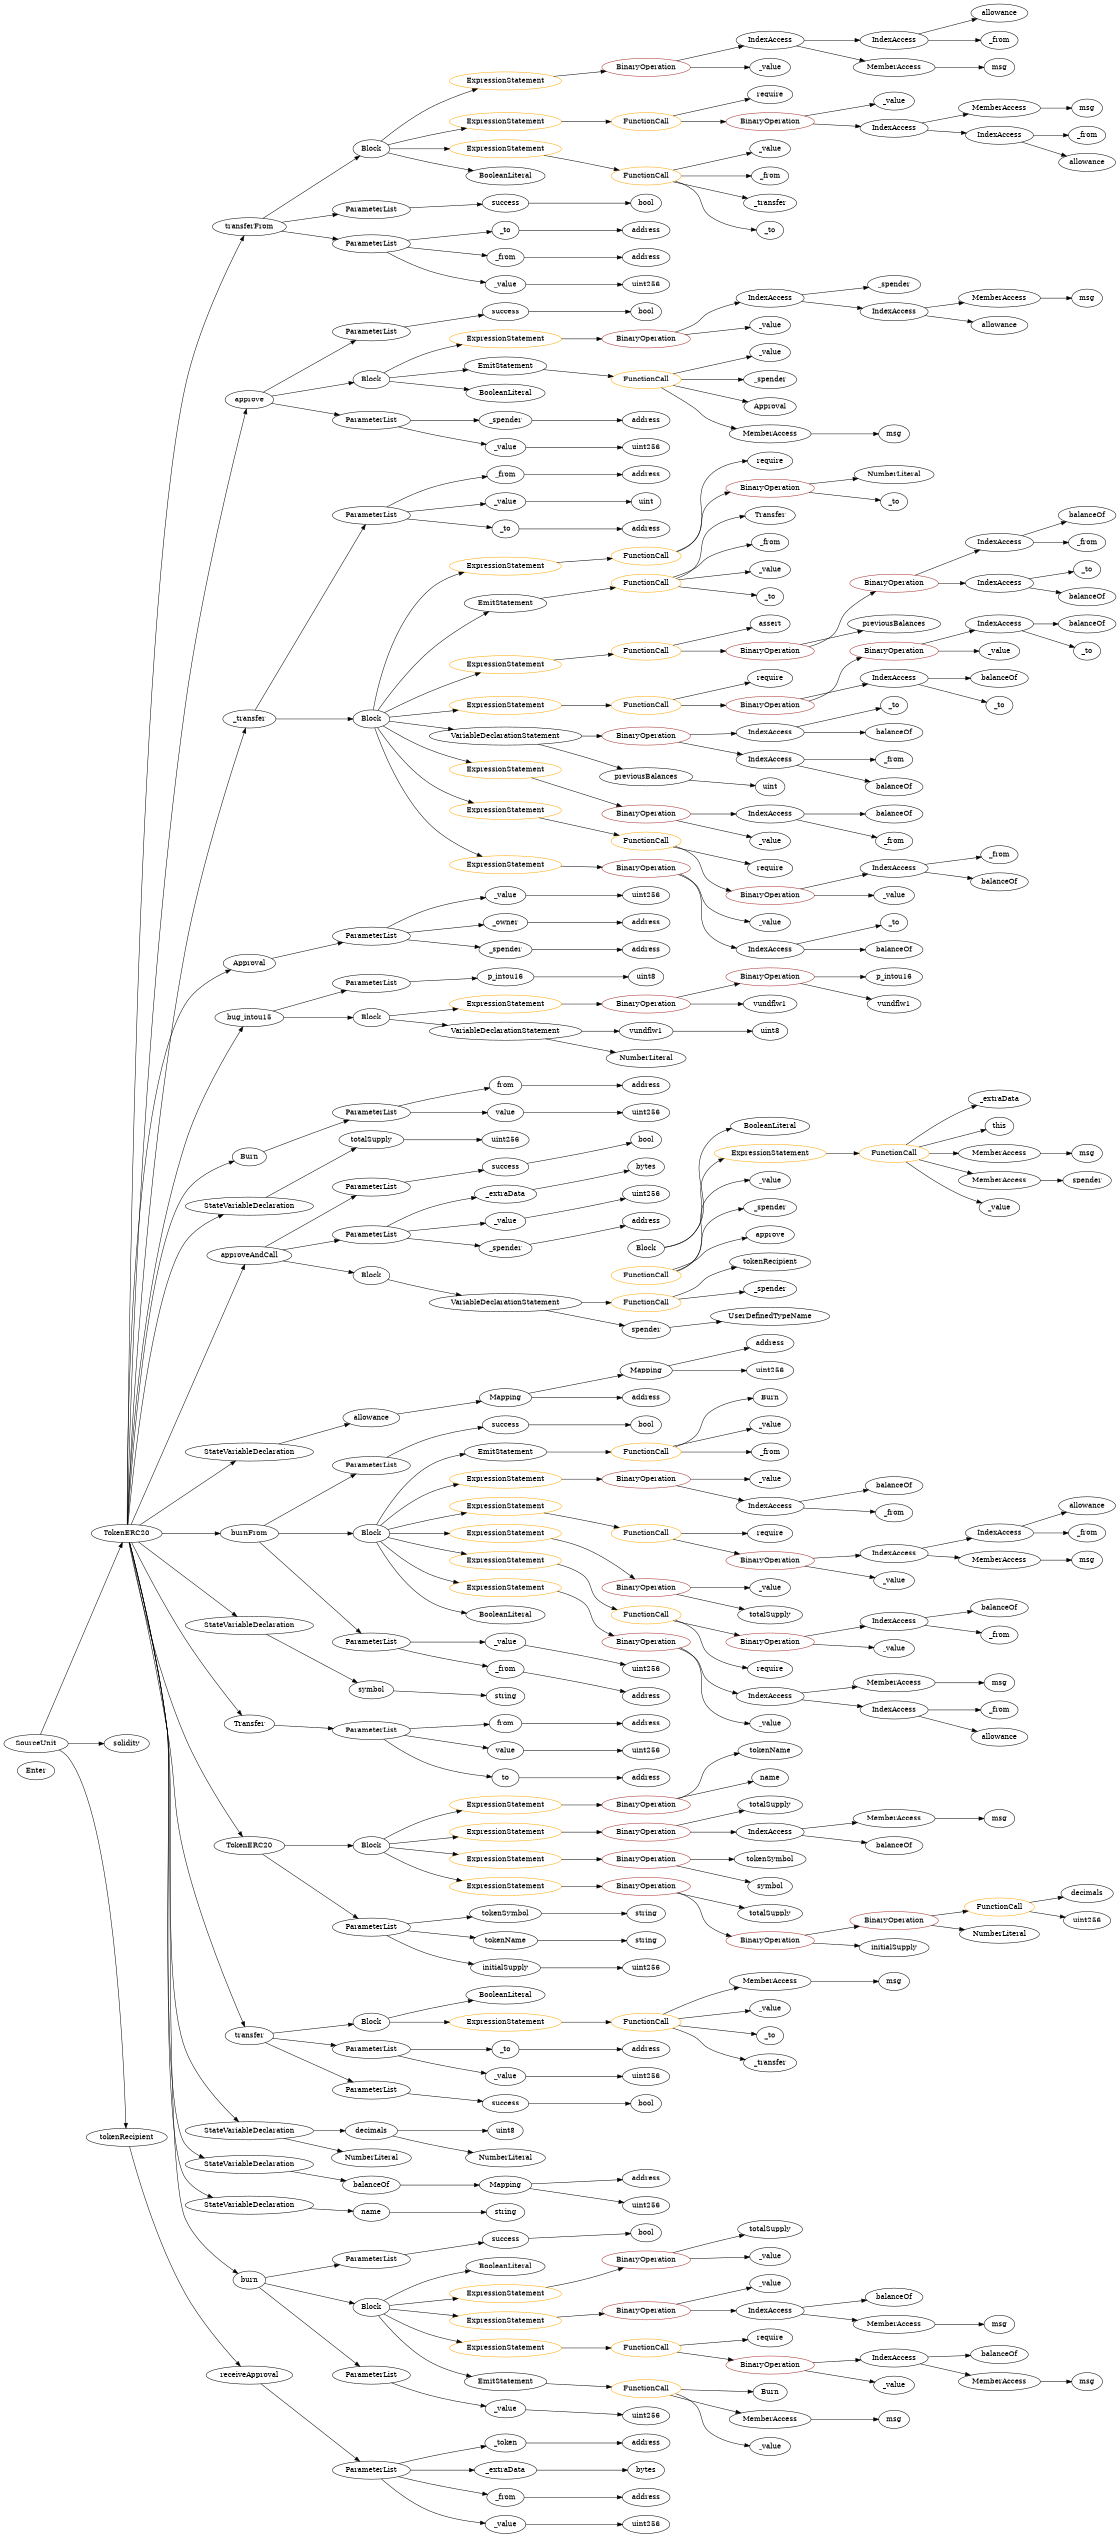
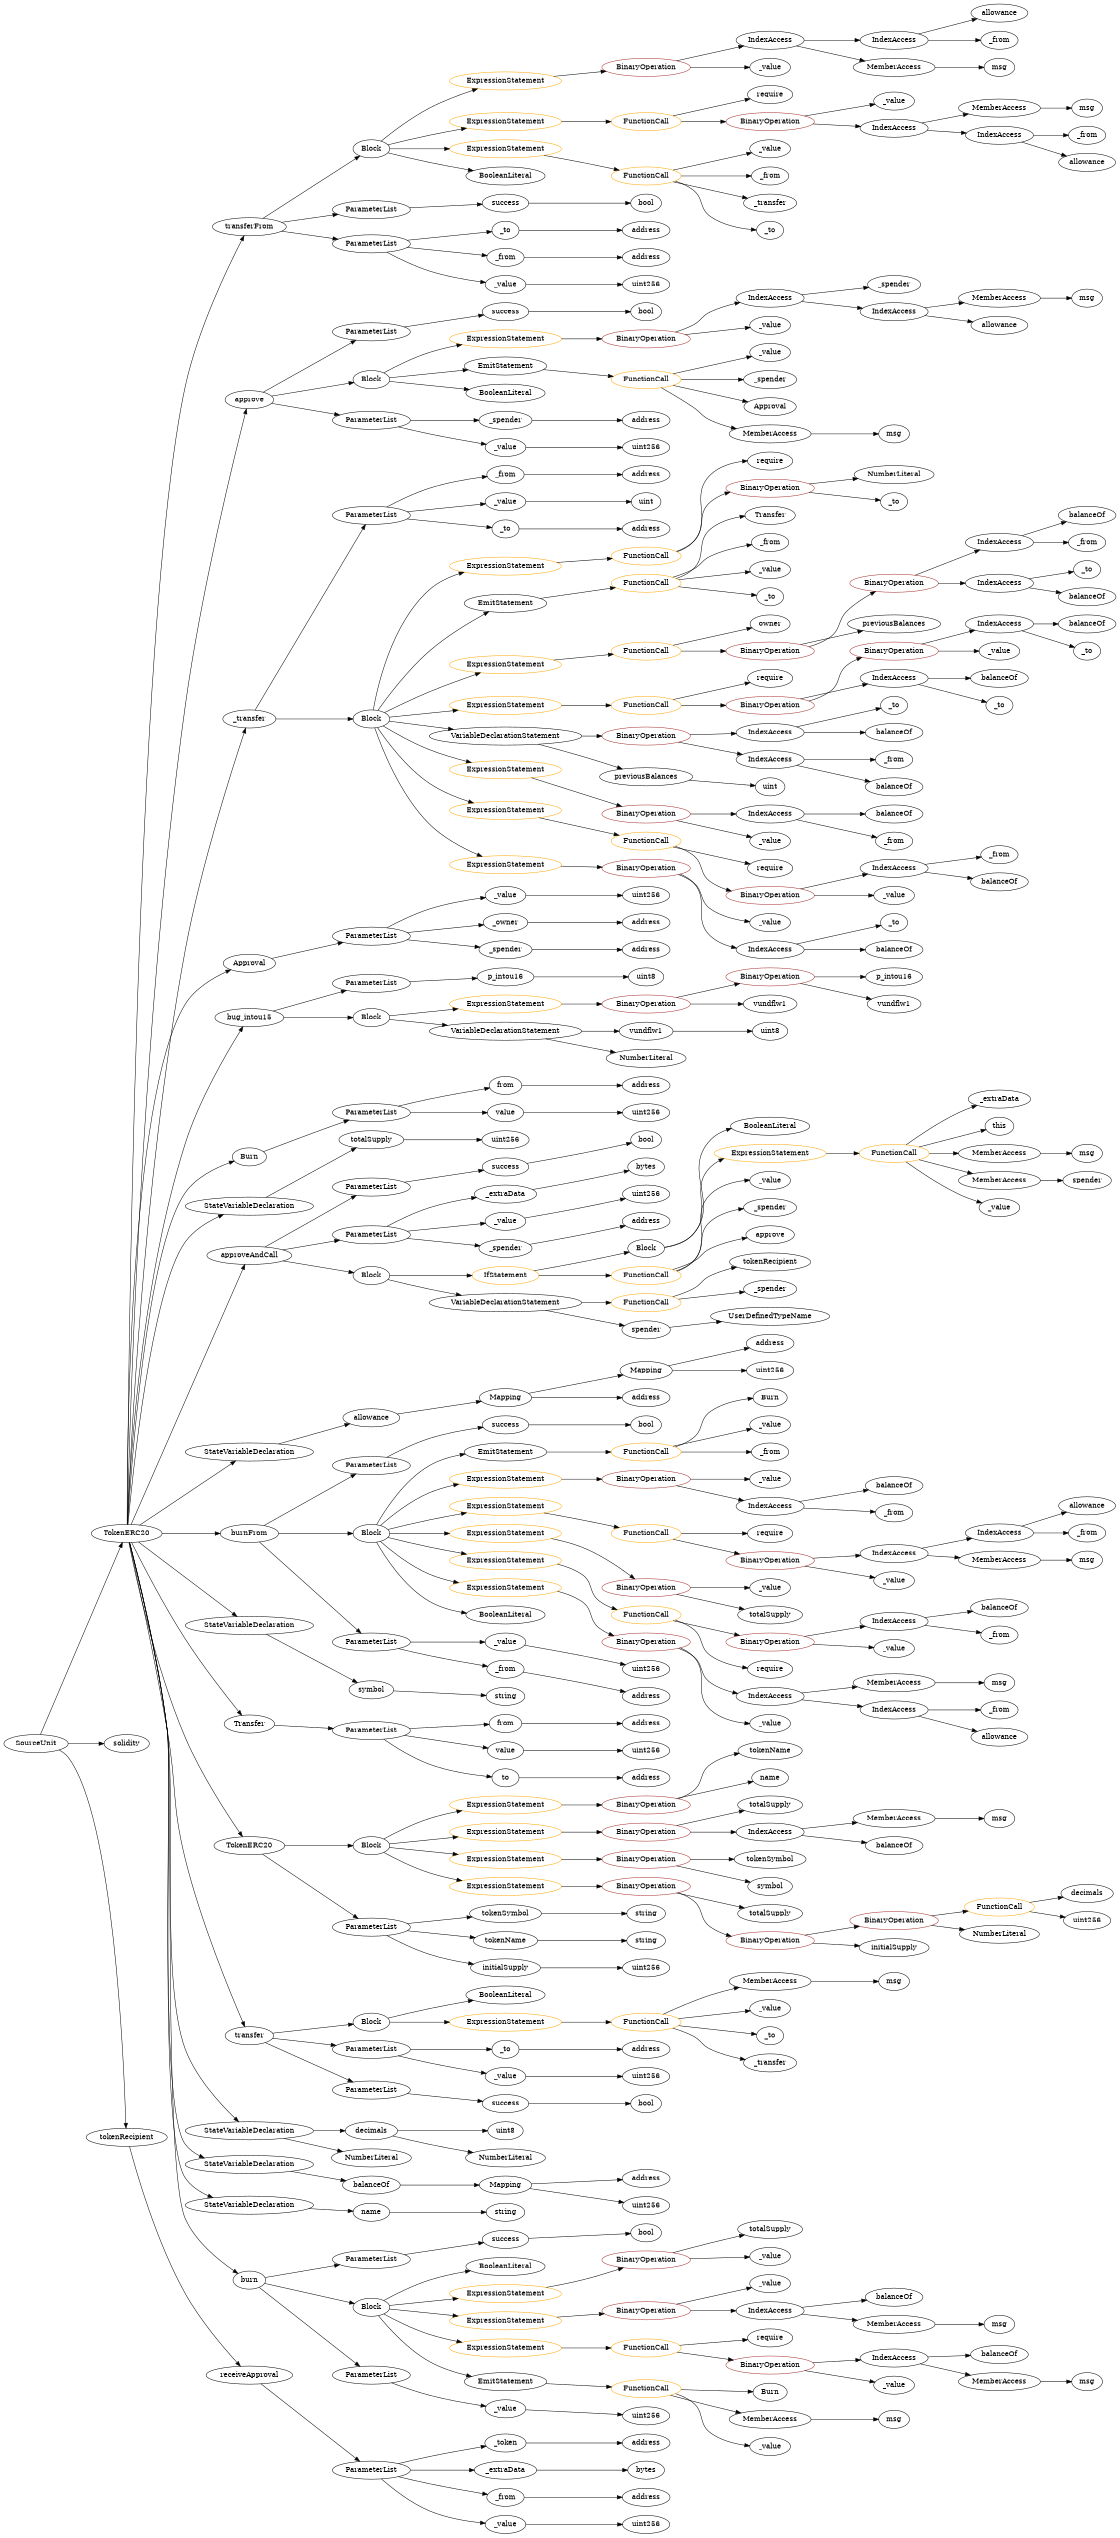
node "assert": label "assert" -> "owner"
node "IfStatement": added
node "Enter": removed
